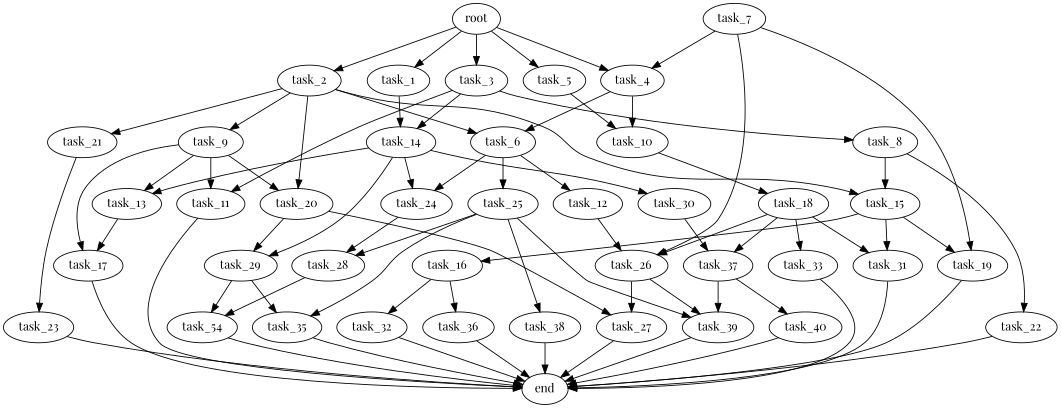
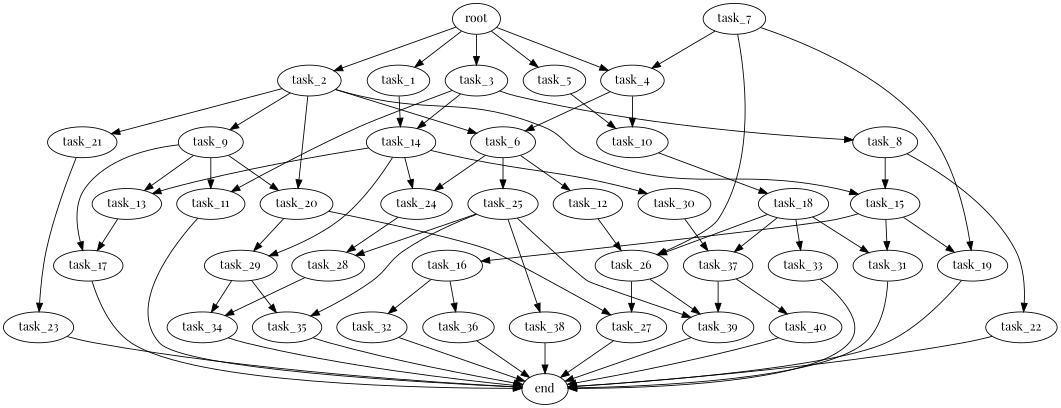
node "task_54": label "task_54" -> "task_34"
